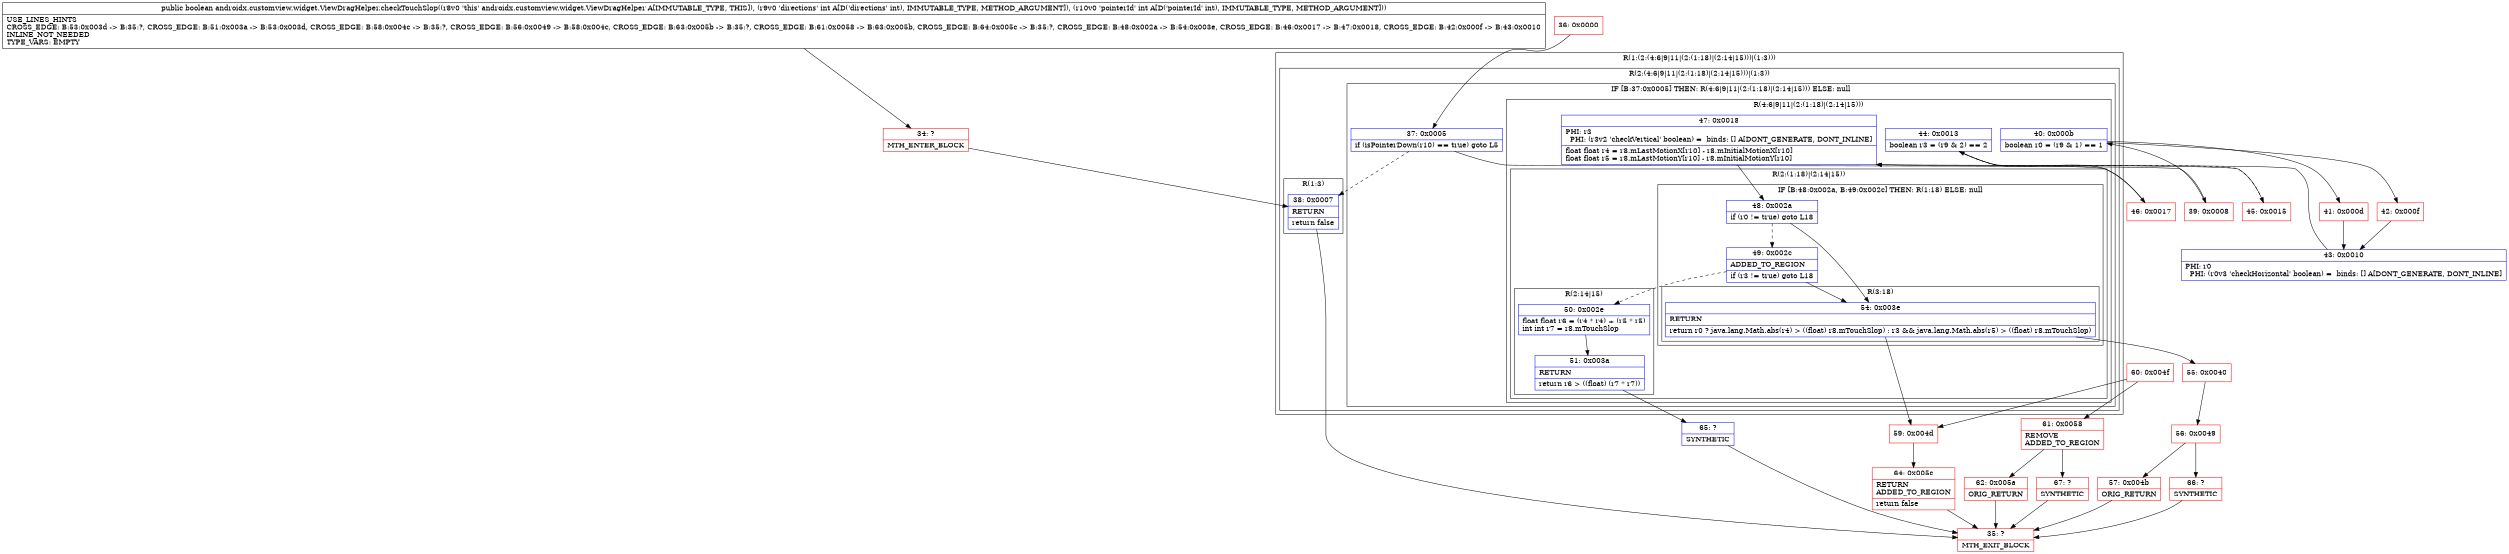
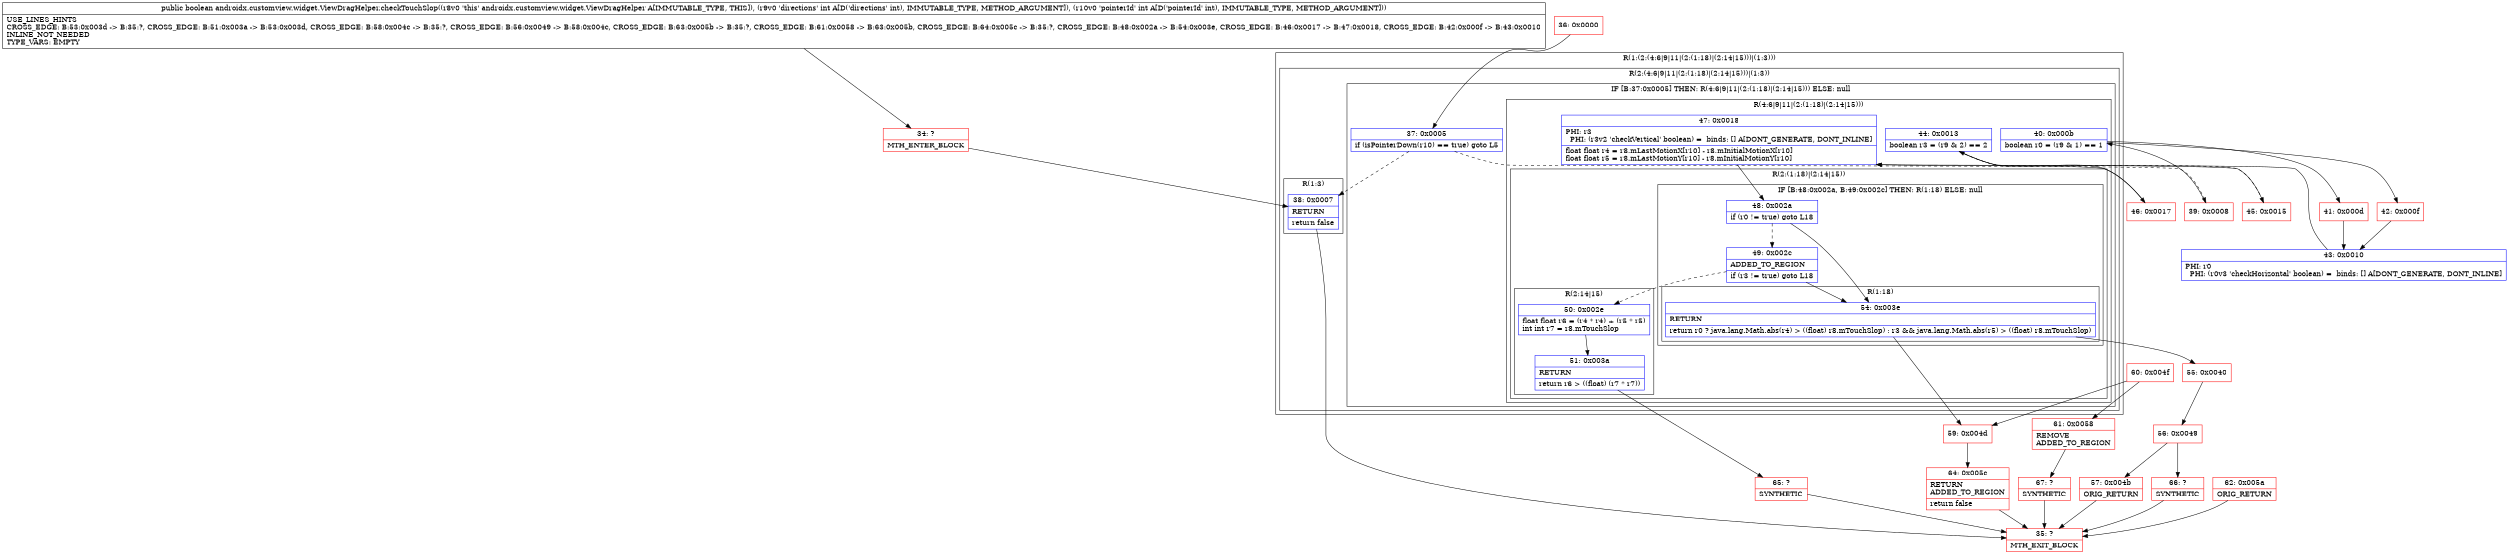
edge "37: 0x0005" -> "39: 0x0008": style solid -> dashed
cluster "R(3:18)": label "R(3:18)" -> "R(1:18)"
node "65: ?": color blue -> red
edge "61: 0x0058" -> "62: 0x005a": removed
